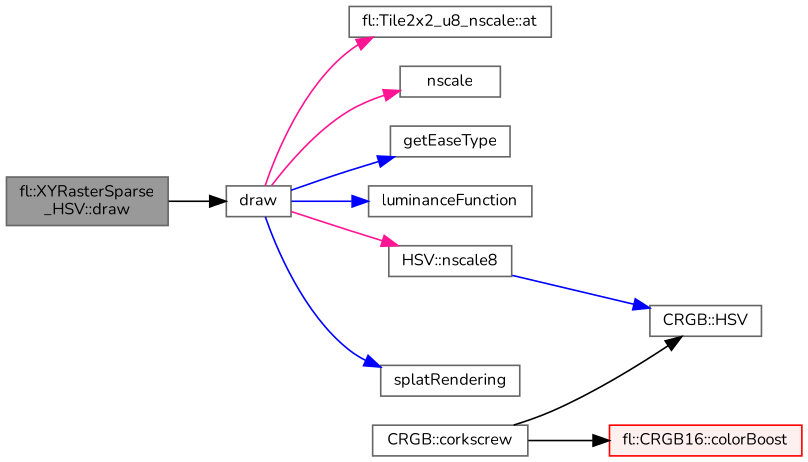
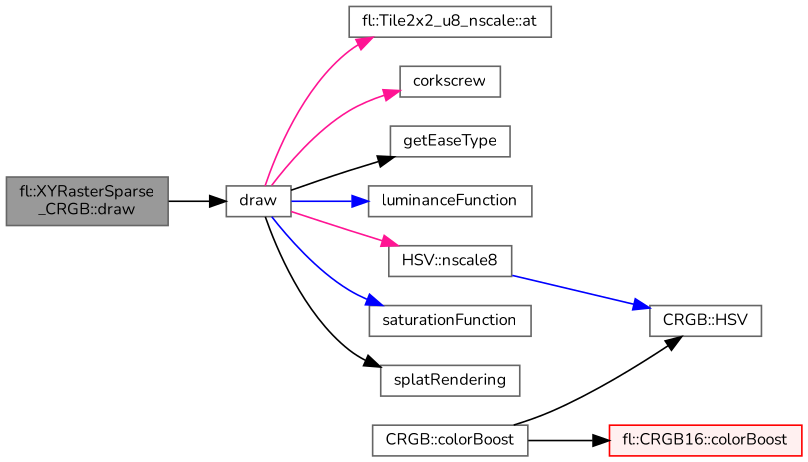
node "nscale": label "nscale" -> "corkscrew"
edge "draw" -> "getEaseType": color blue -> black
node "fl::XYRasterSparse _HSV::draw": label "fl::XYRasterSparse _HSV::draw" -> "fl::XYRasterSparse _CRGB::draw"
edge "draw" -> "splatRendering": color blue -> black
node "saturationFunction": added
node "CRGB::corkscrew": label "CRGB::corkscrew" -> "CRGB::colorBoost"
